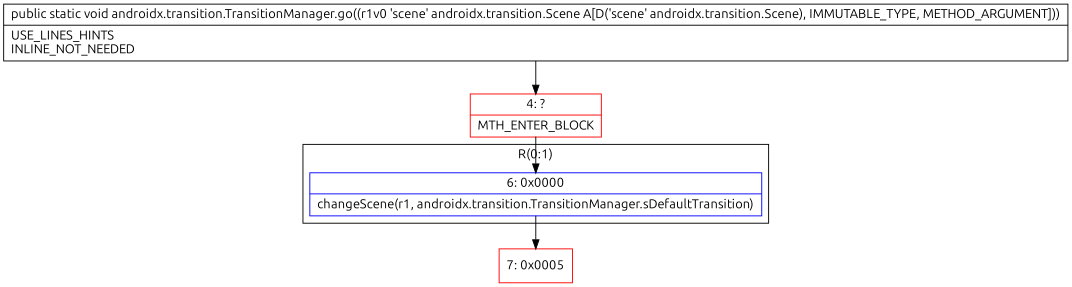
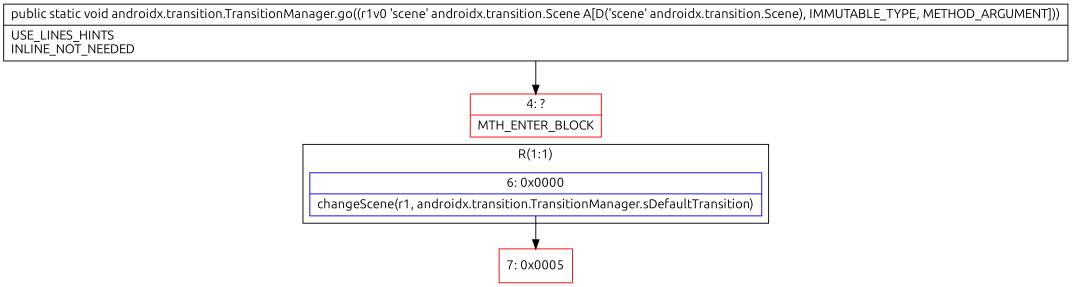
edge "4: ?" -> "6: 0x0000": removed
cluster "R(0:1)": label "R(0:1)" -> "R(1:1)"
